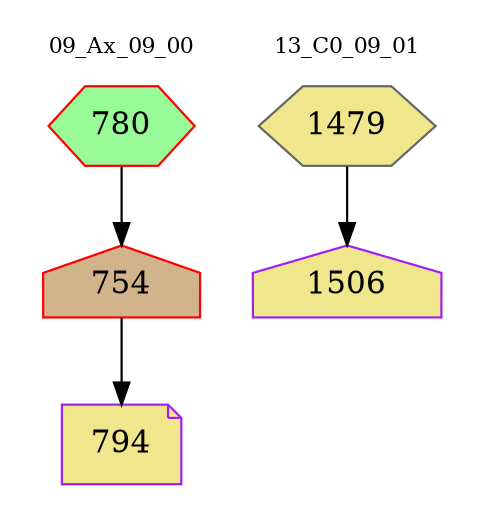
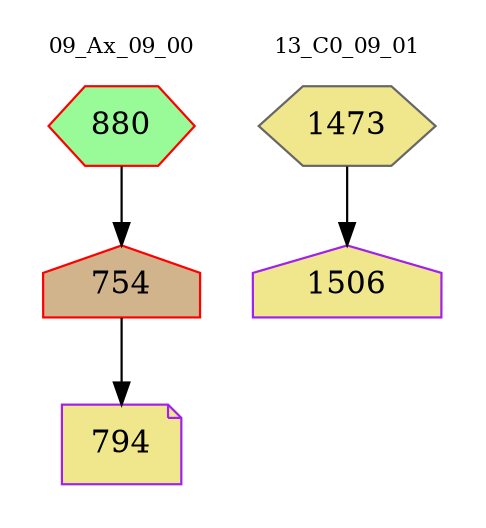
node "780": label "780" -> "880"
node "1479": label "1479" -> "1473"
